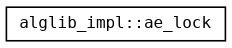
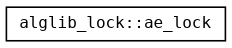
node "alglib_impl::ae_lock": label "alglib_impl::ae_lock" -> "alglib_lock::ae_lock"
